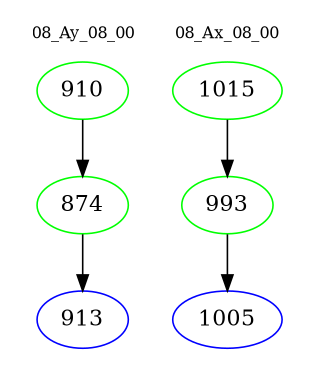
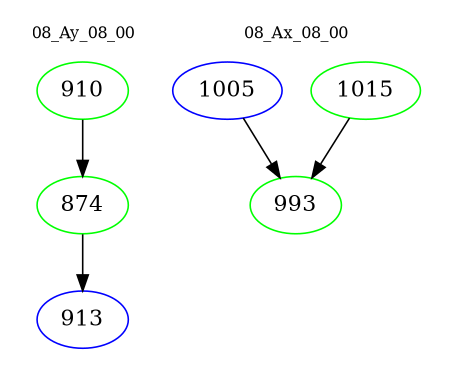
edge "993" -> "1005": reversed
